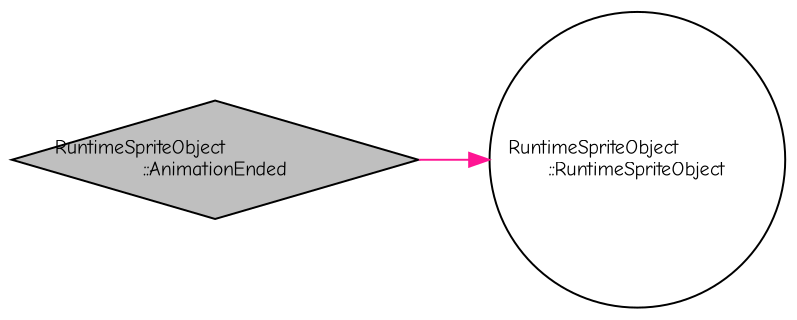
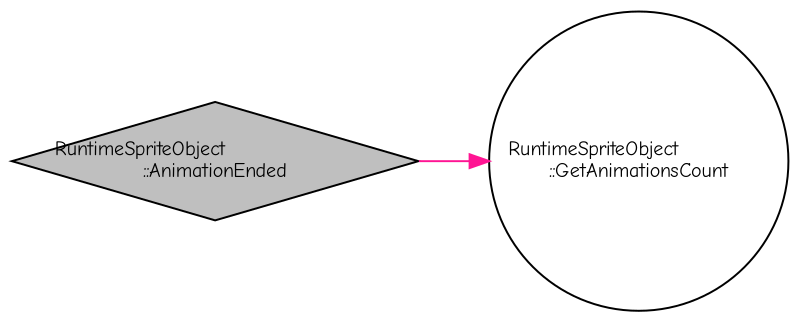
node "RuntimeSpriteObject ::RuntimeSpriteObject": label "RuntimeSpriteObject ::RuntimeSpriteObject" -> "RuntimeSpriteObject ::GetAnimationsCount"
